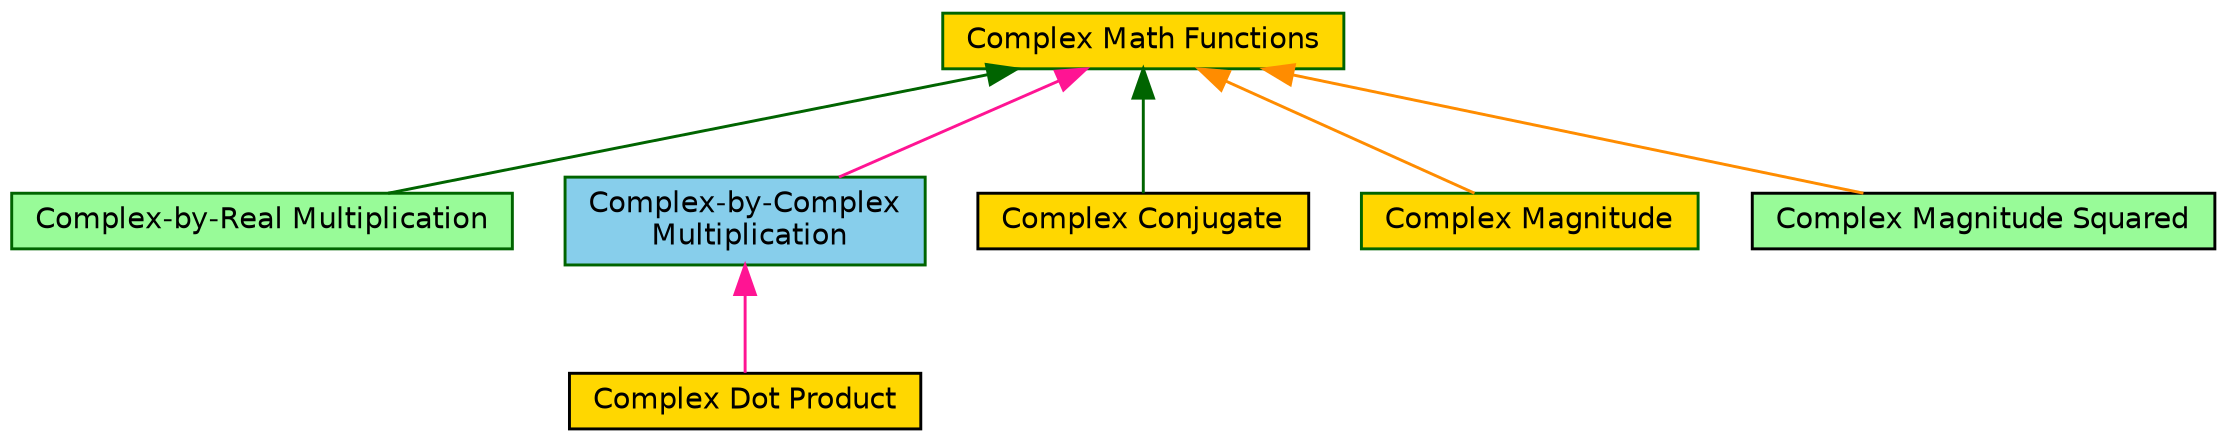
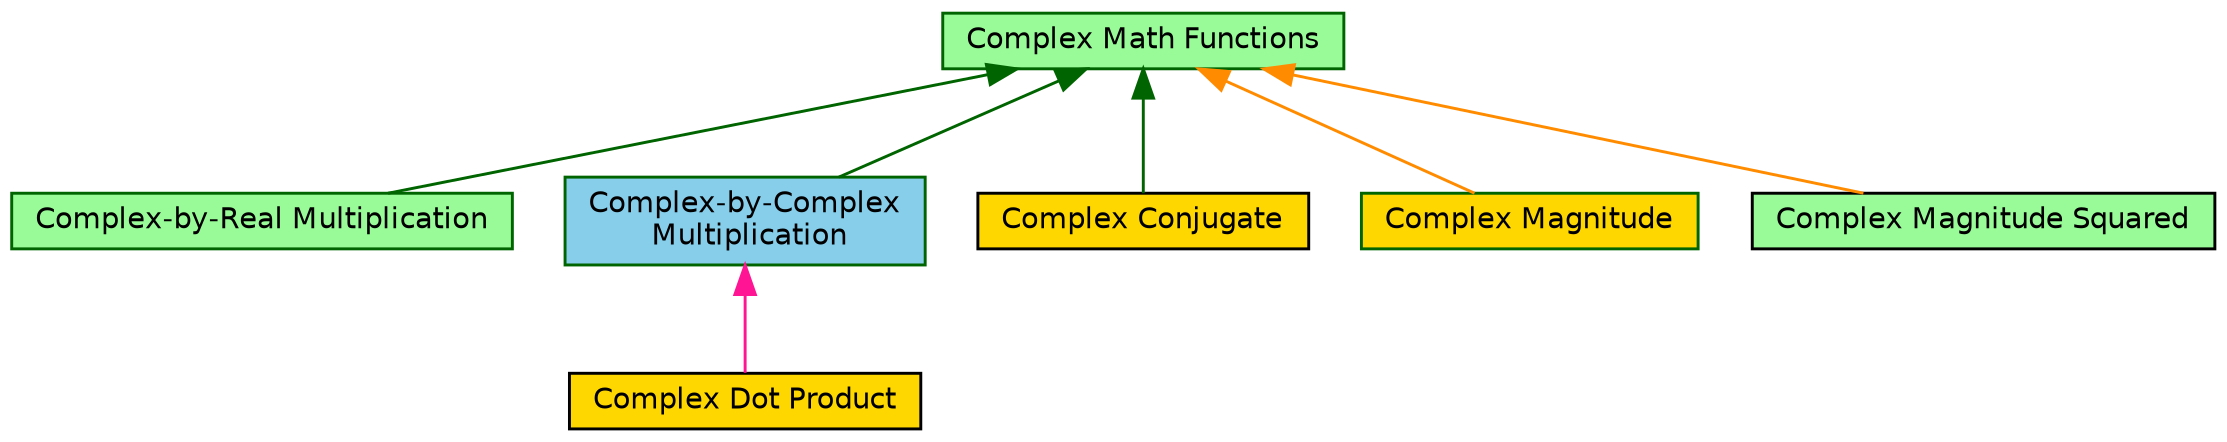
node "Complex Math Functions": fillcolor gold -> palegreen
edge "Complex-by-Complex Multiplication" -> "Complex Math Functions": color deeppink -> darkgreen
